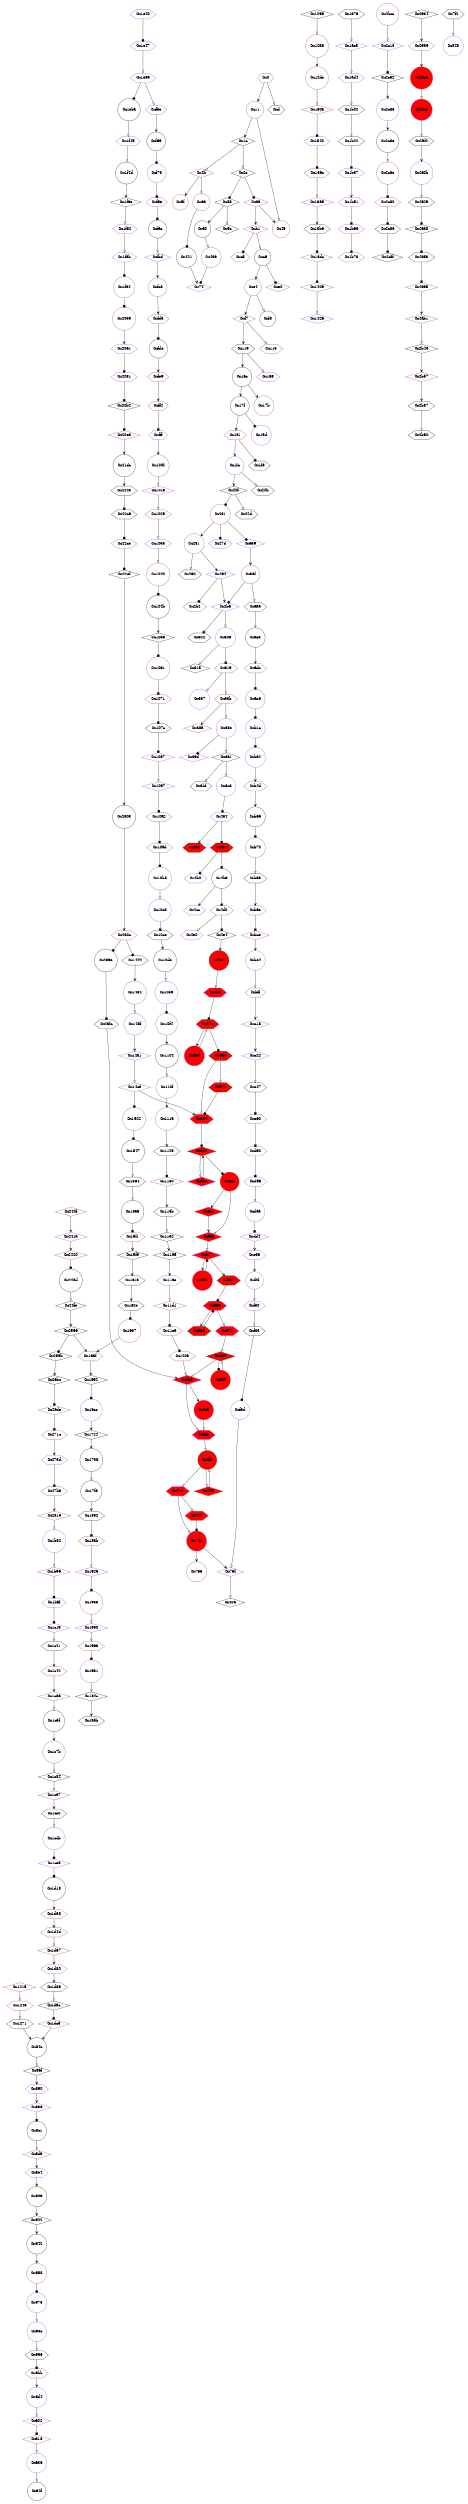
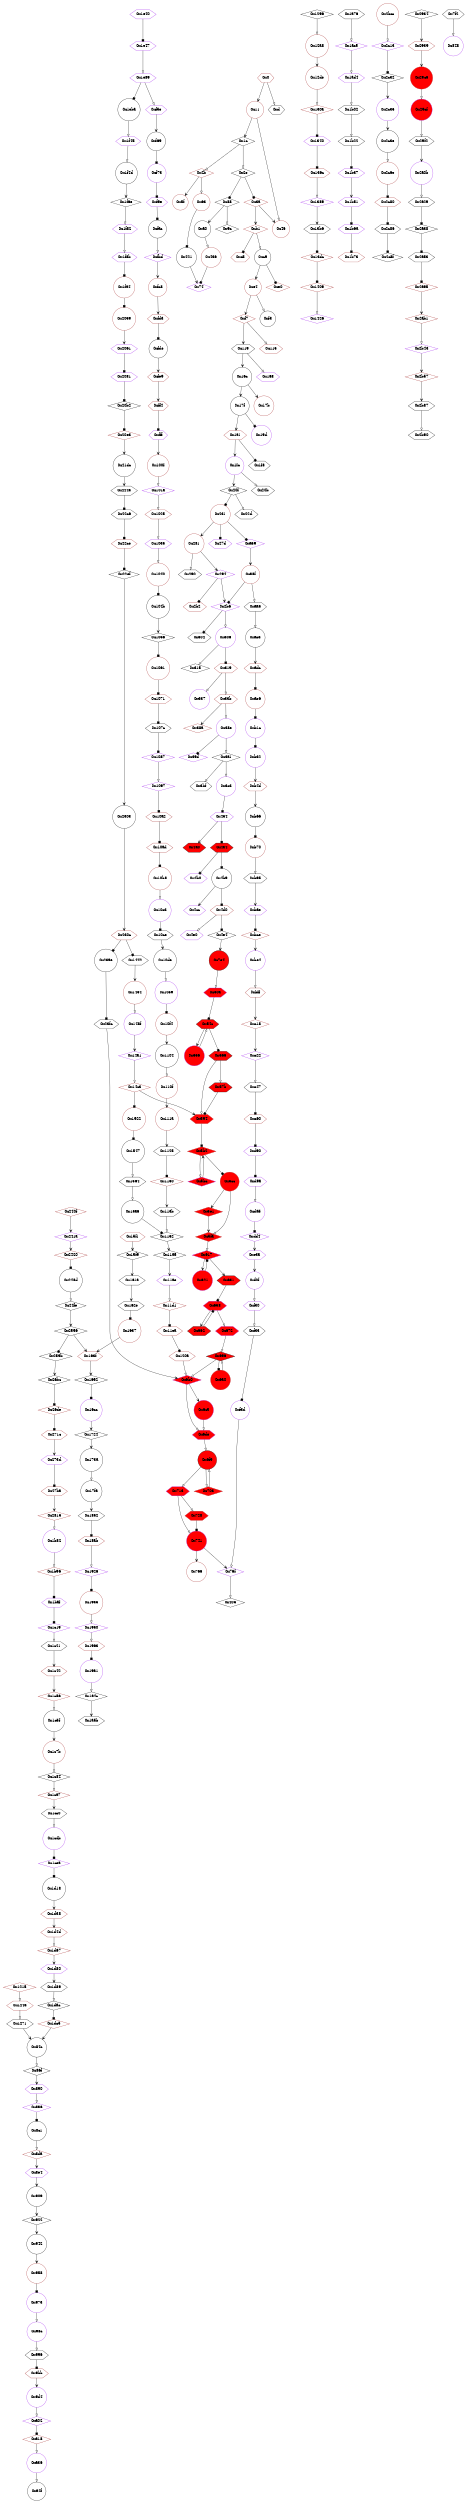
node "0x2b43": color black -> purple
edge "0x15a6" -> "0x15f1": now "0x15a6" -> "0x1152"
edge "0x890" -> "0x8a6": arrowhead vee -> onormal
